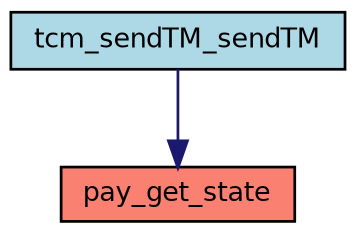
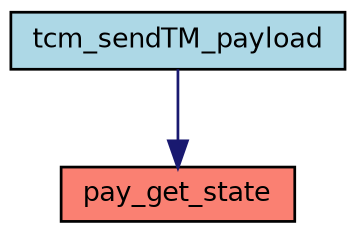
node "tcm_sendTM_sendTM": label "tcm_sendTM_sendTM" -> "tcm_sendTM_payload"
